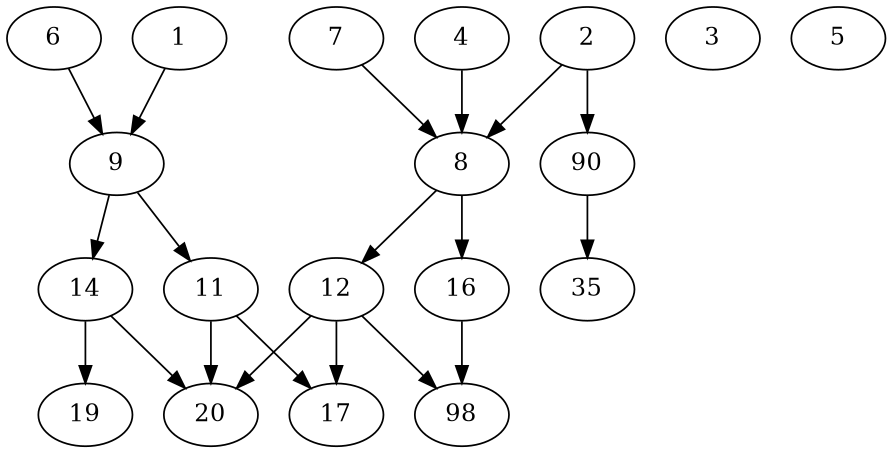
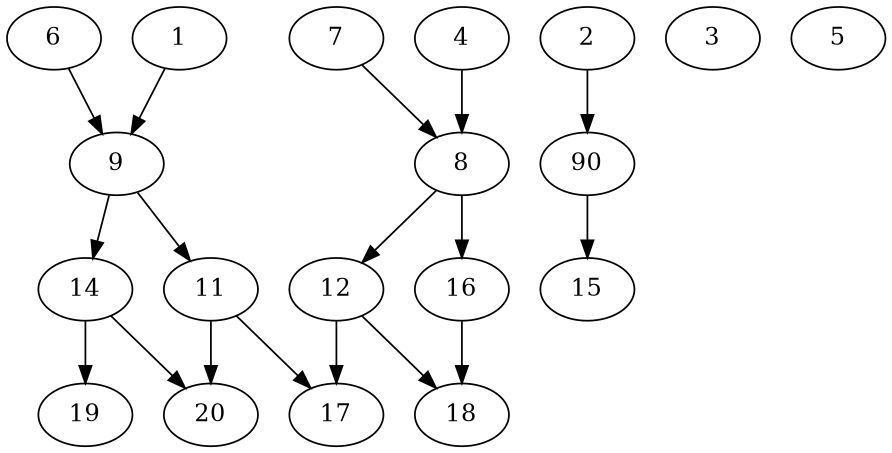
edge "2" -> "8": removed
node "35": label "35" -> "15"
edge "12" -> "20": removed
node "98": label "98" -> "18"
